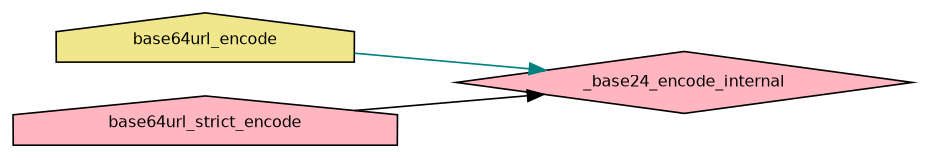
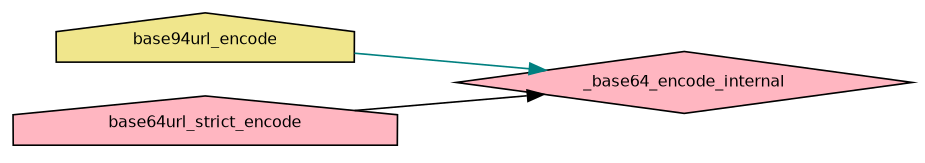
node "base64url_encode": label "base64url_encode" -> "base94url_encode"
node "_base24_encode_internal": label "_base24_encode_internal" -> "_base64_encode_internal"
